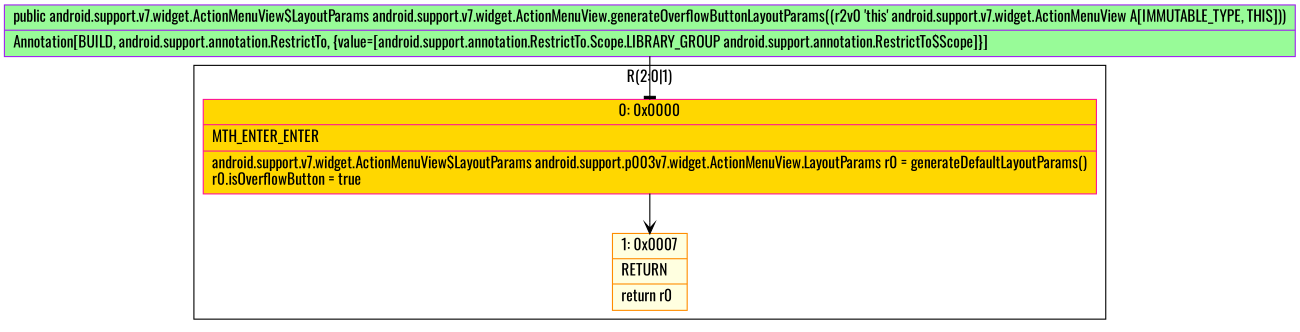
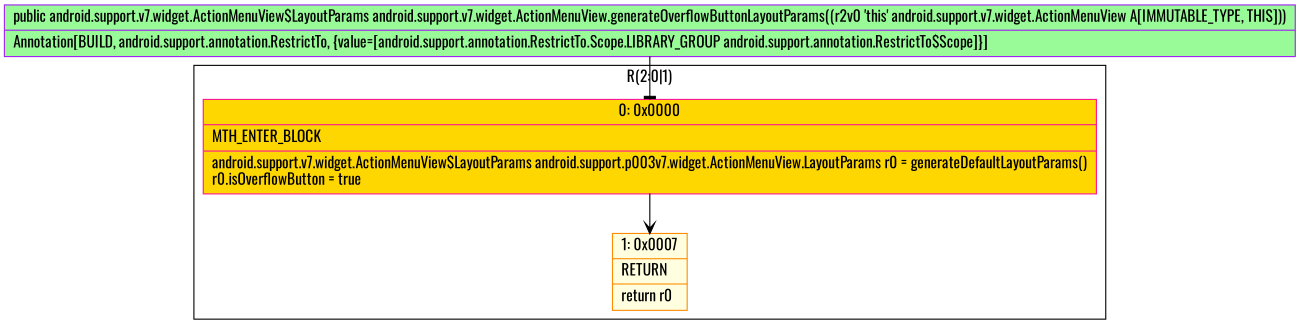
node "0: 0x0000": text "MTH_ENTER_ENTER" -> "MTH_ENTER_BLOCK"
